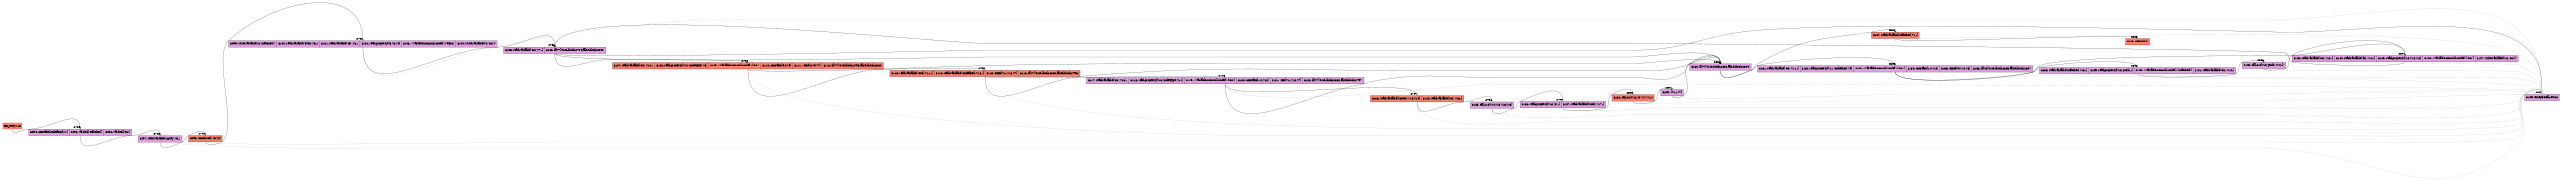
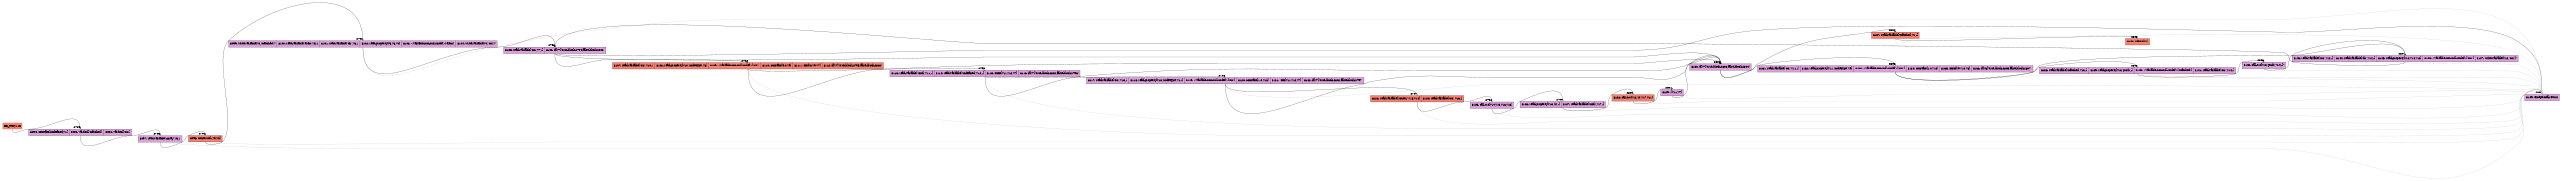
node "8113: read-variable['until',v11,-]": fillcolor salmon -> plum
